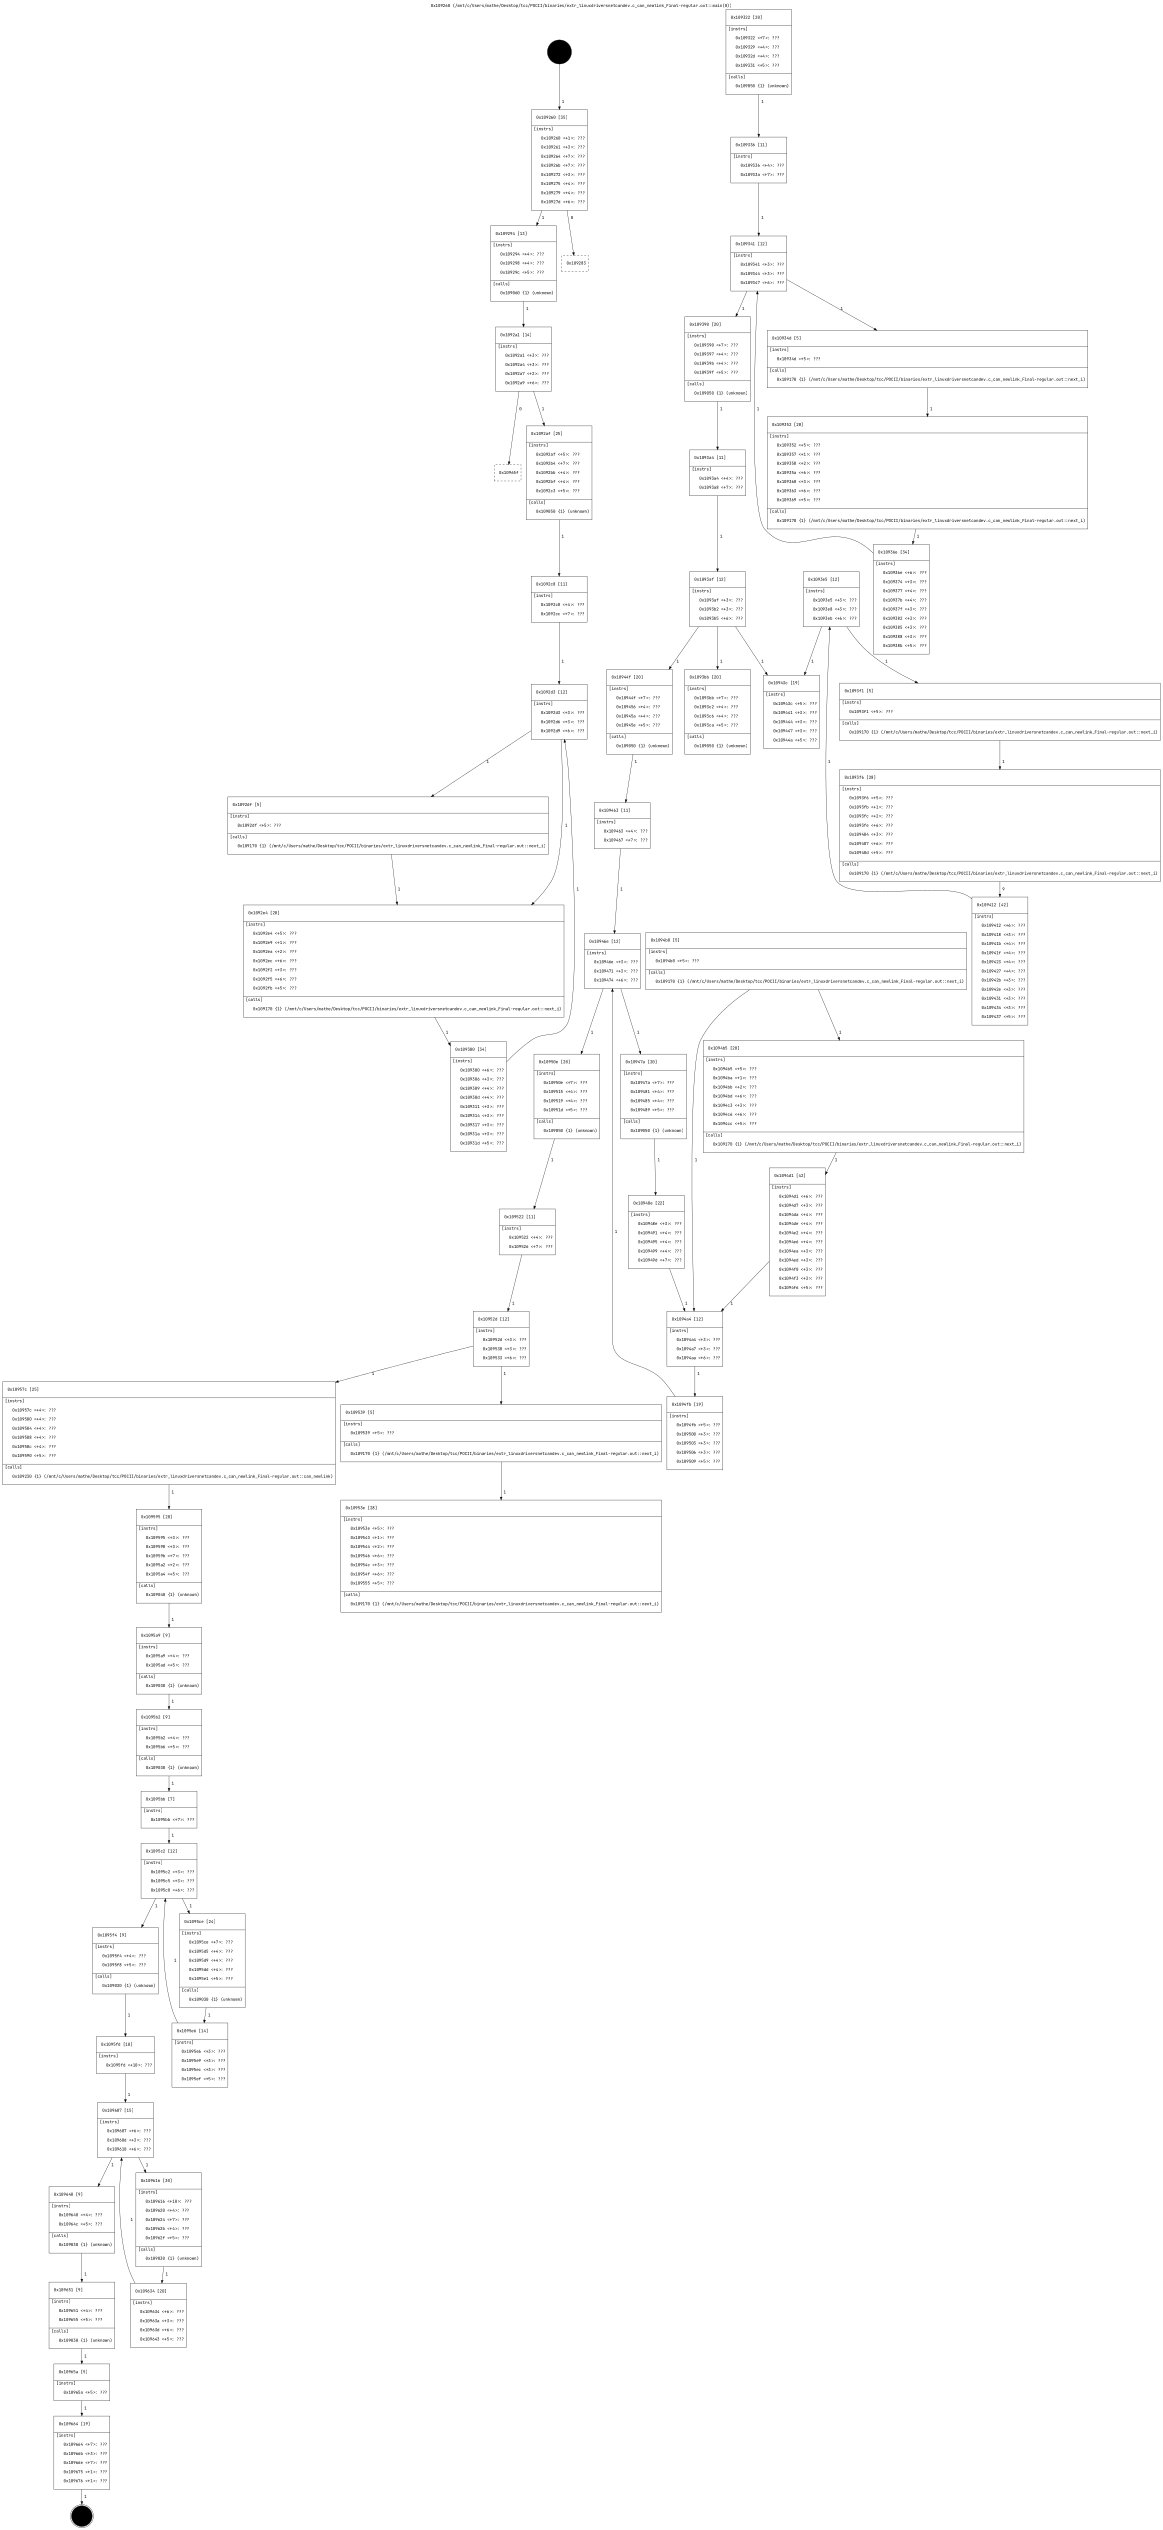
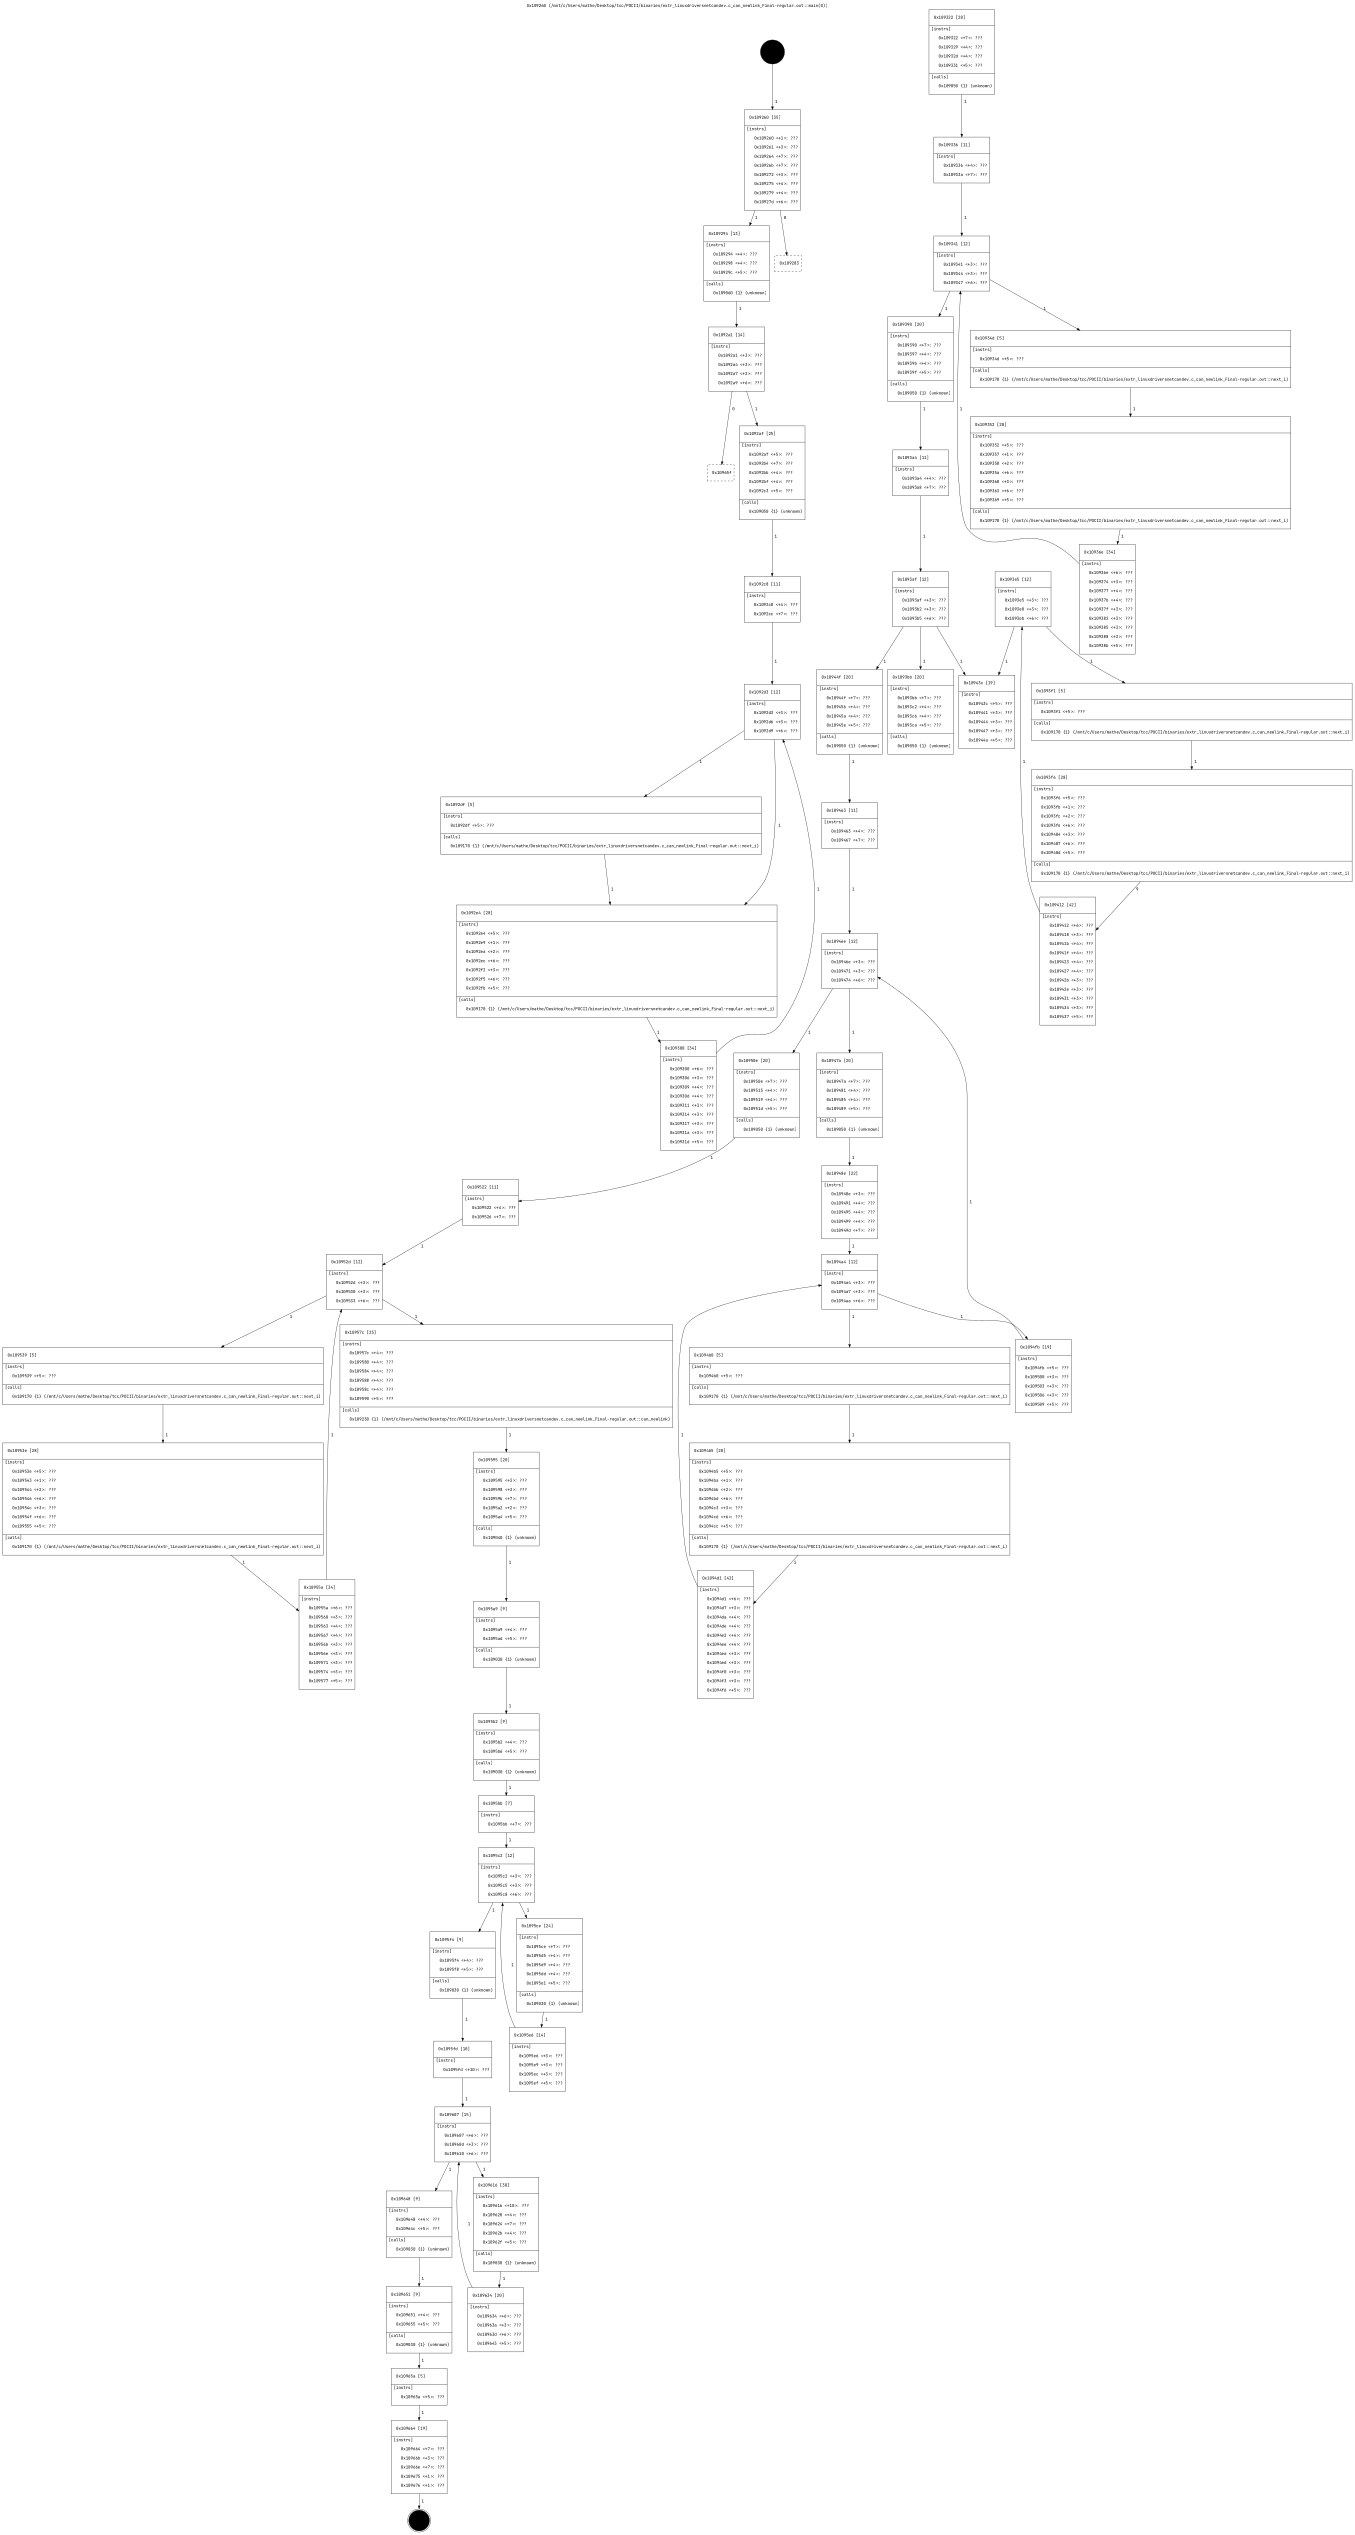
edge "0x1094b0 [5]" -> "0x1094a4 [12]": reversed
node "0x10955a [34]": added
